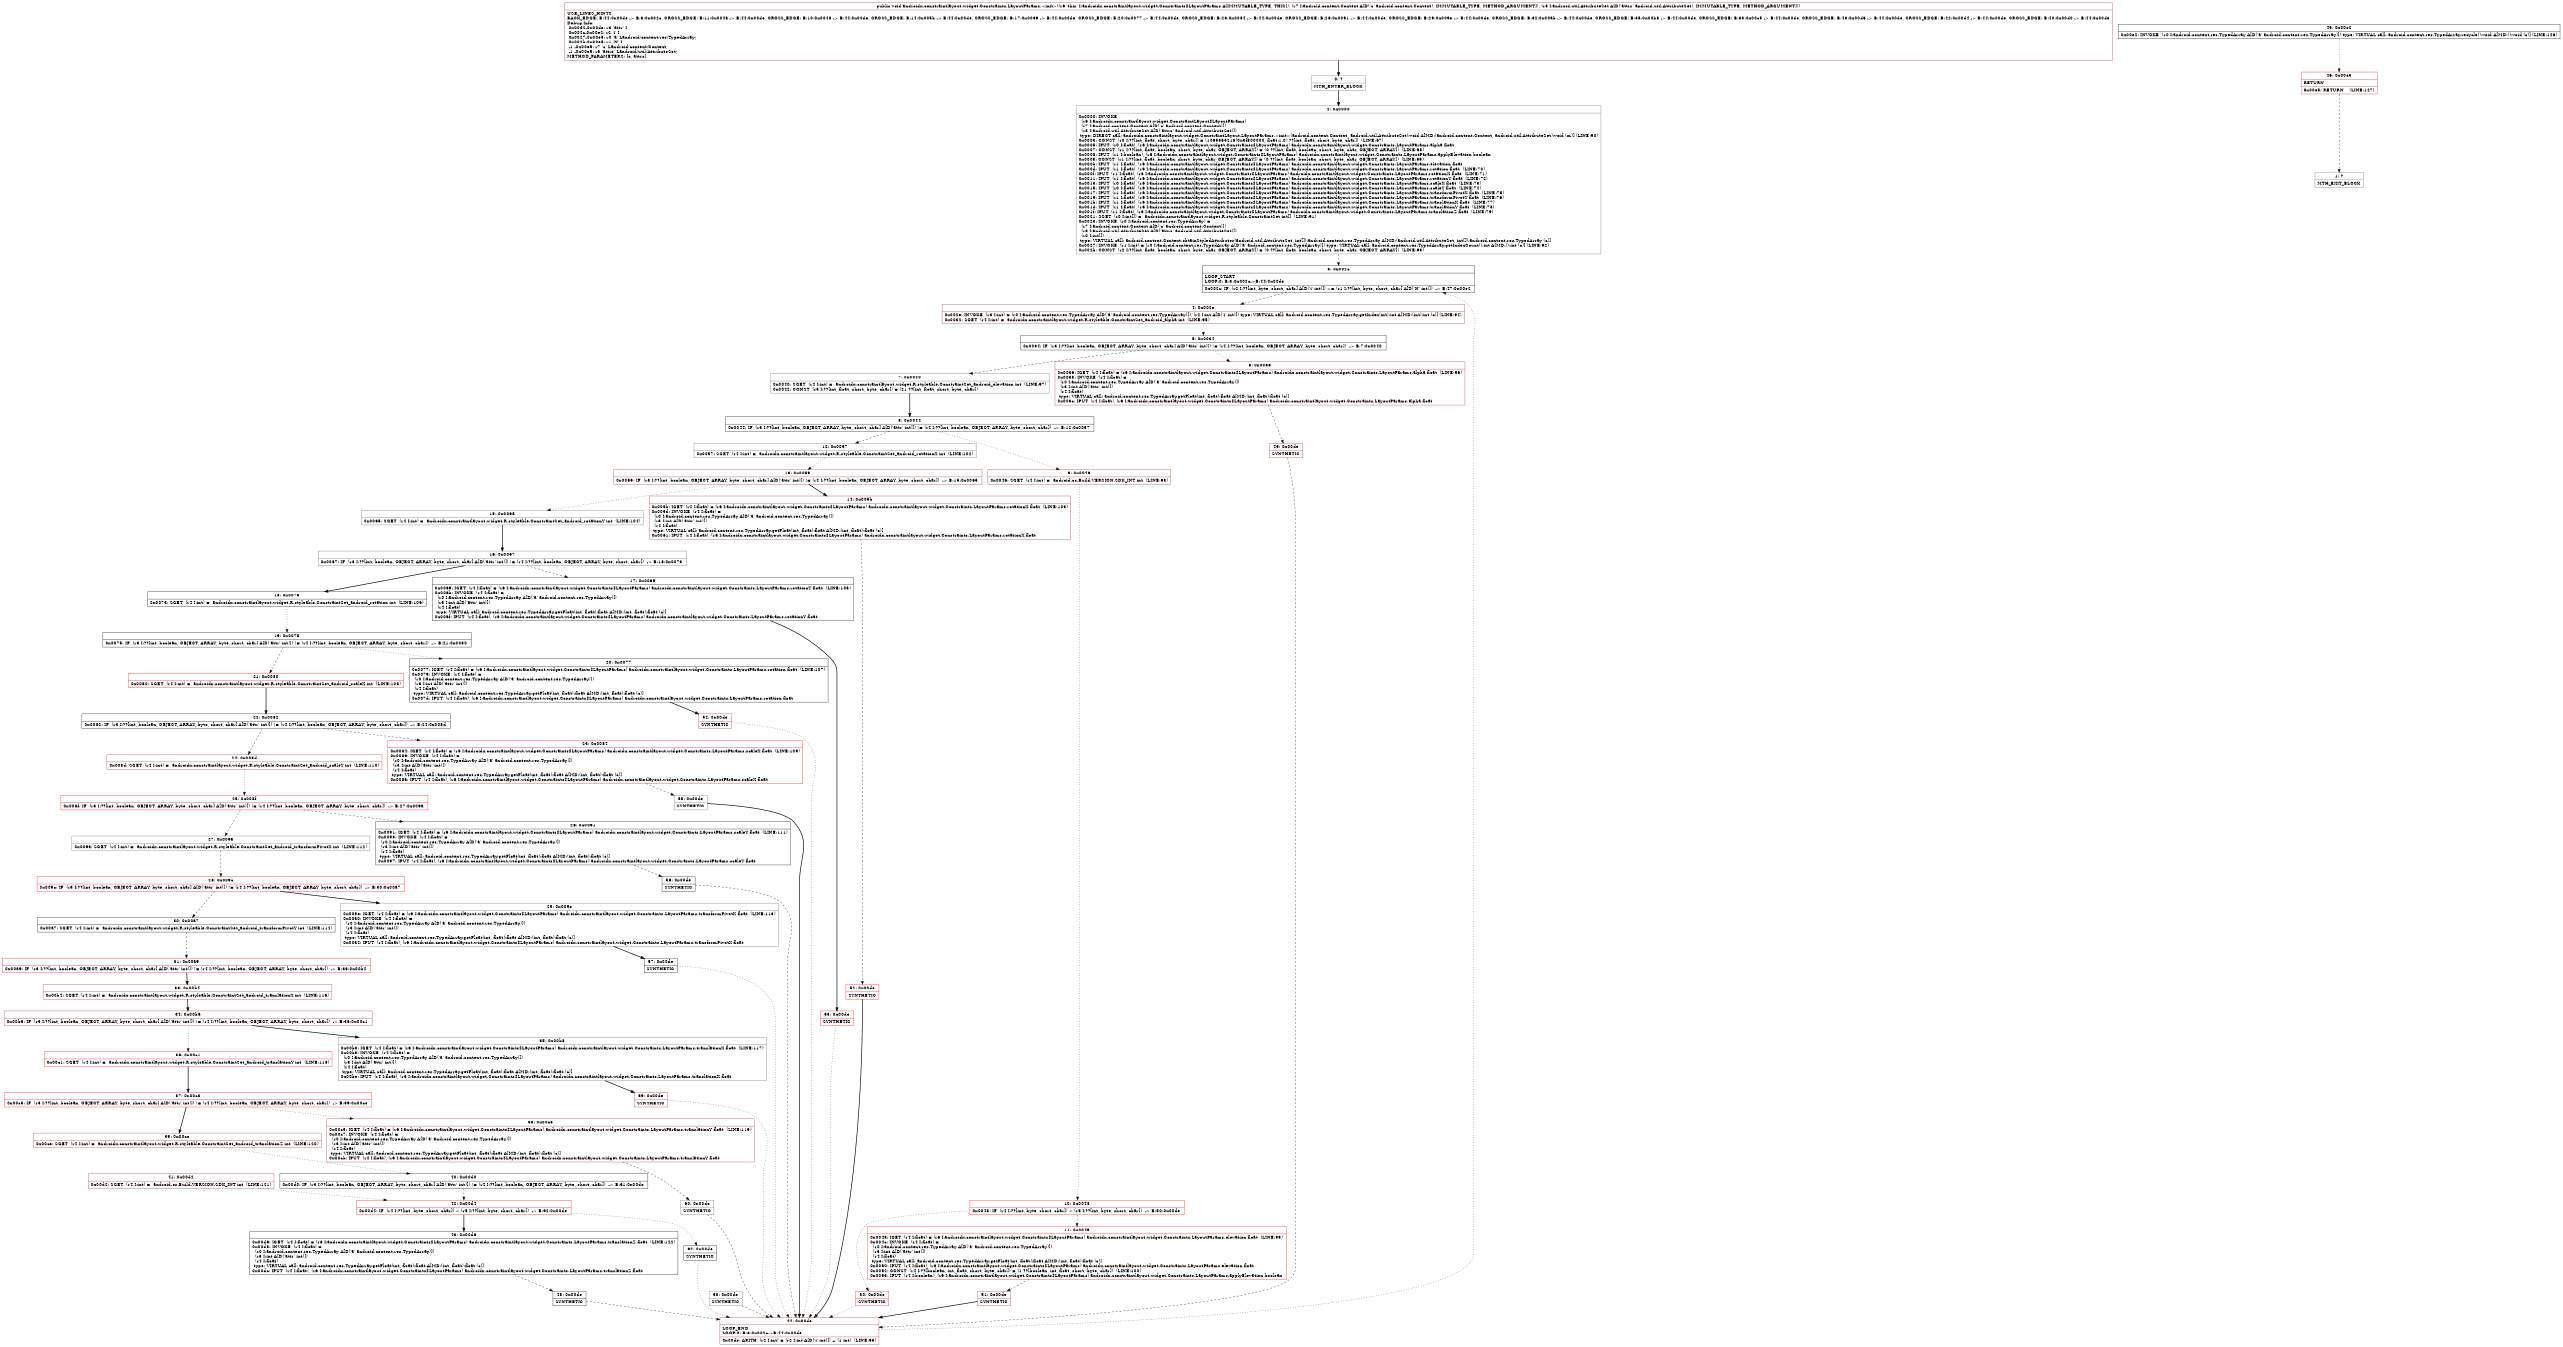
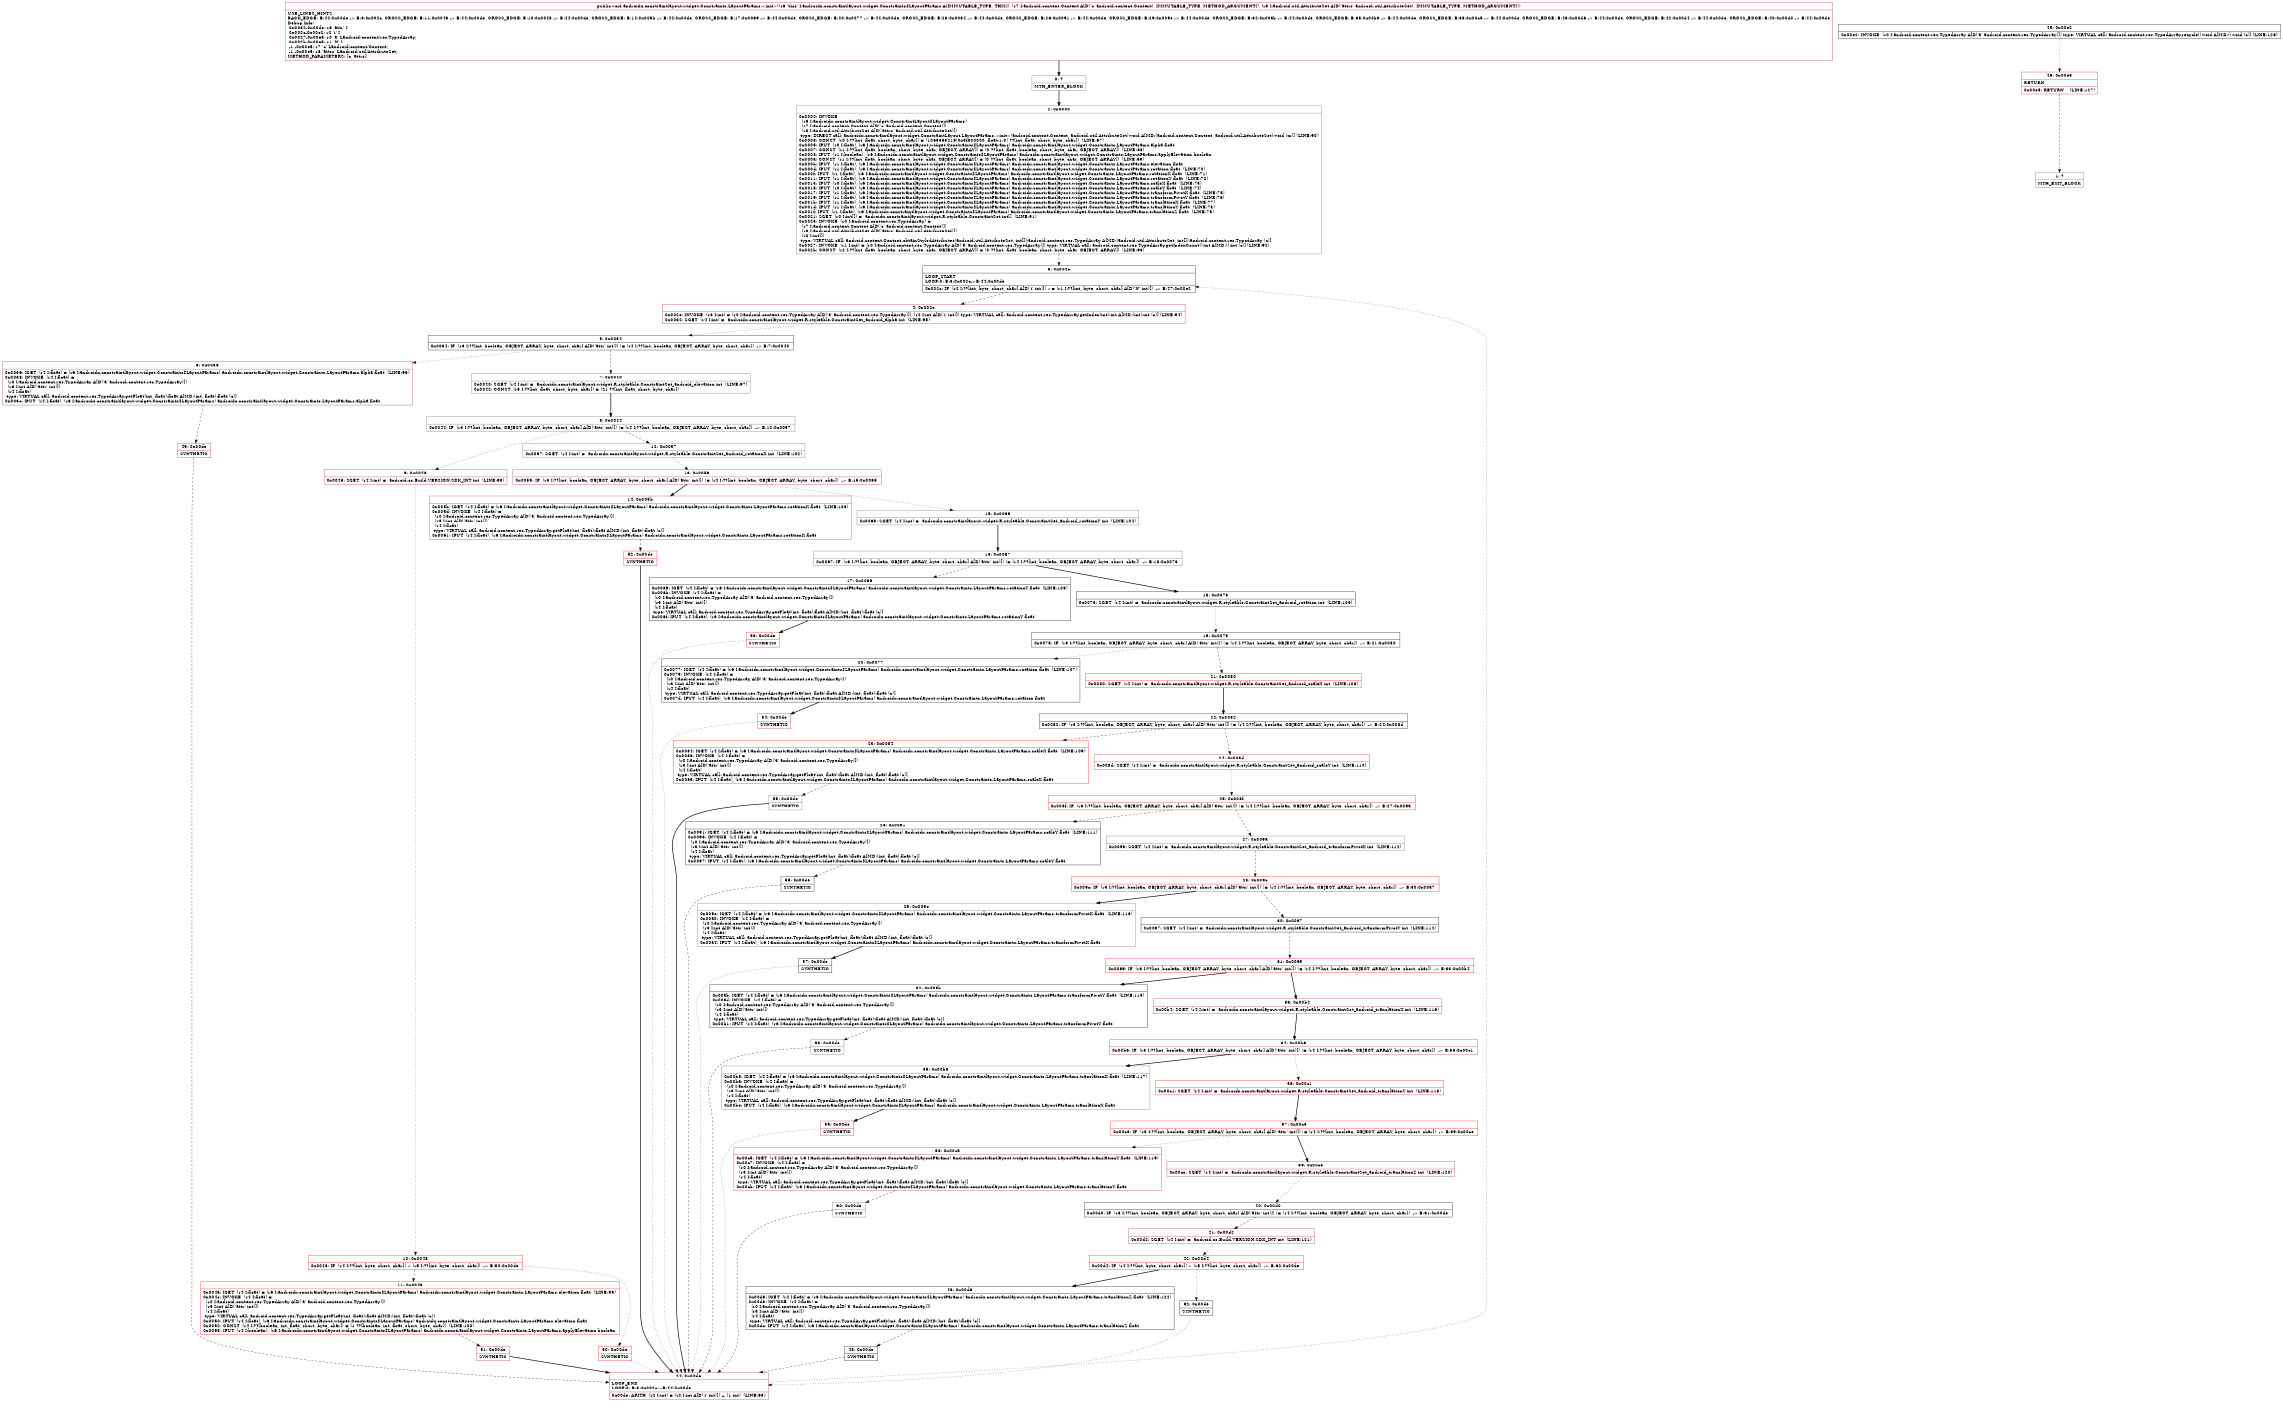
node "46: 0x00e5": text "8x00e5: RETURN    (LINE:127)" -> "0x00e5: RETURN    (LINE:127)"
node "8: 0x0044": color black -> gray40
node "32: 0x00ab": added
edge "40: 0x00d0" -> "42: 0x00d4": now "40: 0x00d0" -> "41: 0x00d2"
